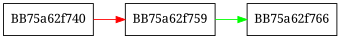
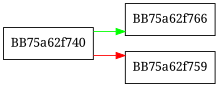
edge "BB75a62f759" -> "BB75a62f766": now "BB75a62f740" -> "BB75a62f766"
